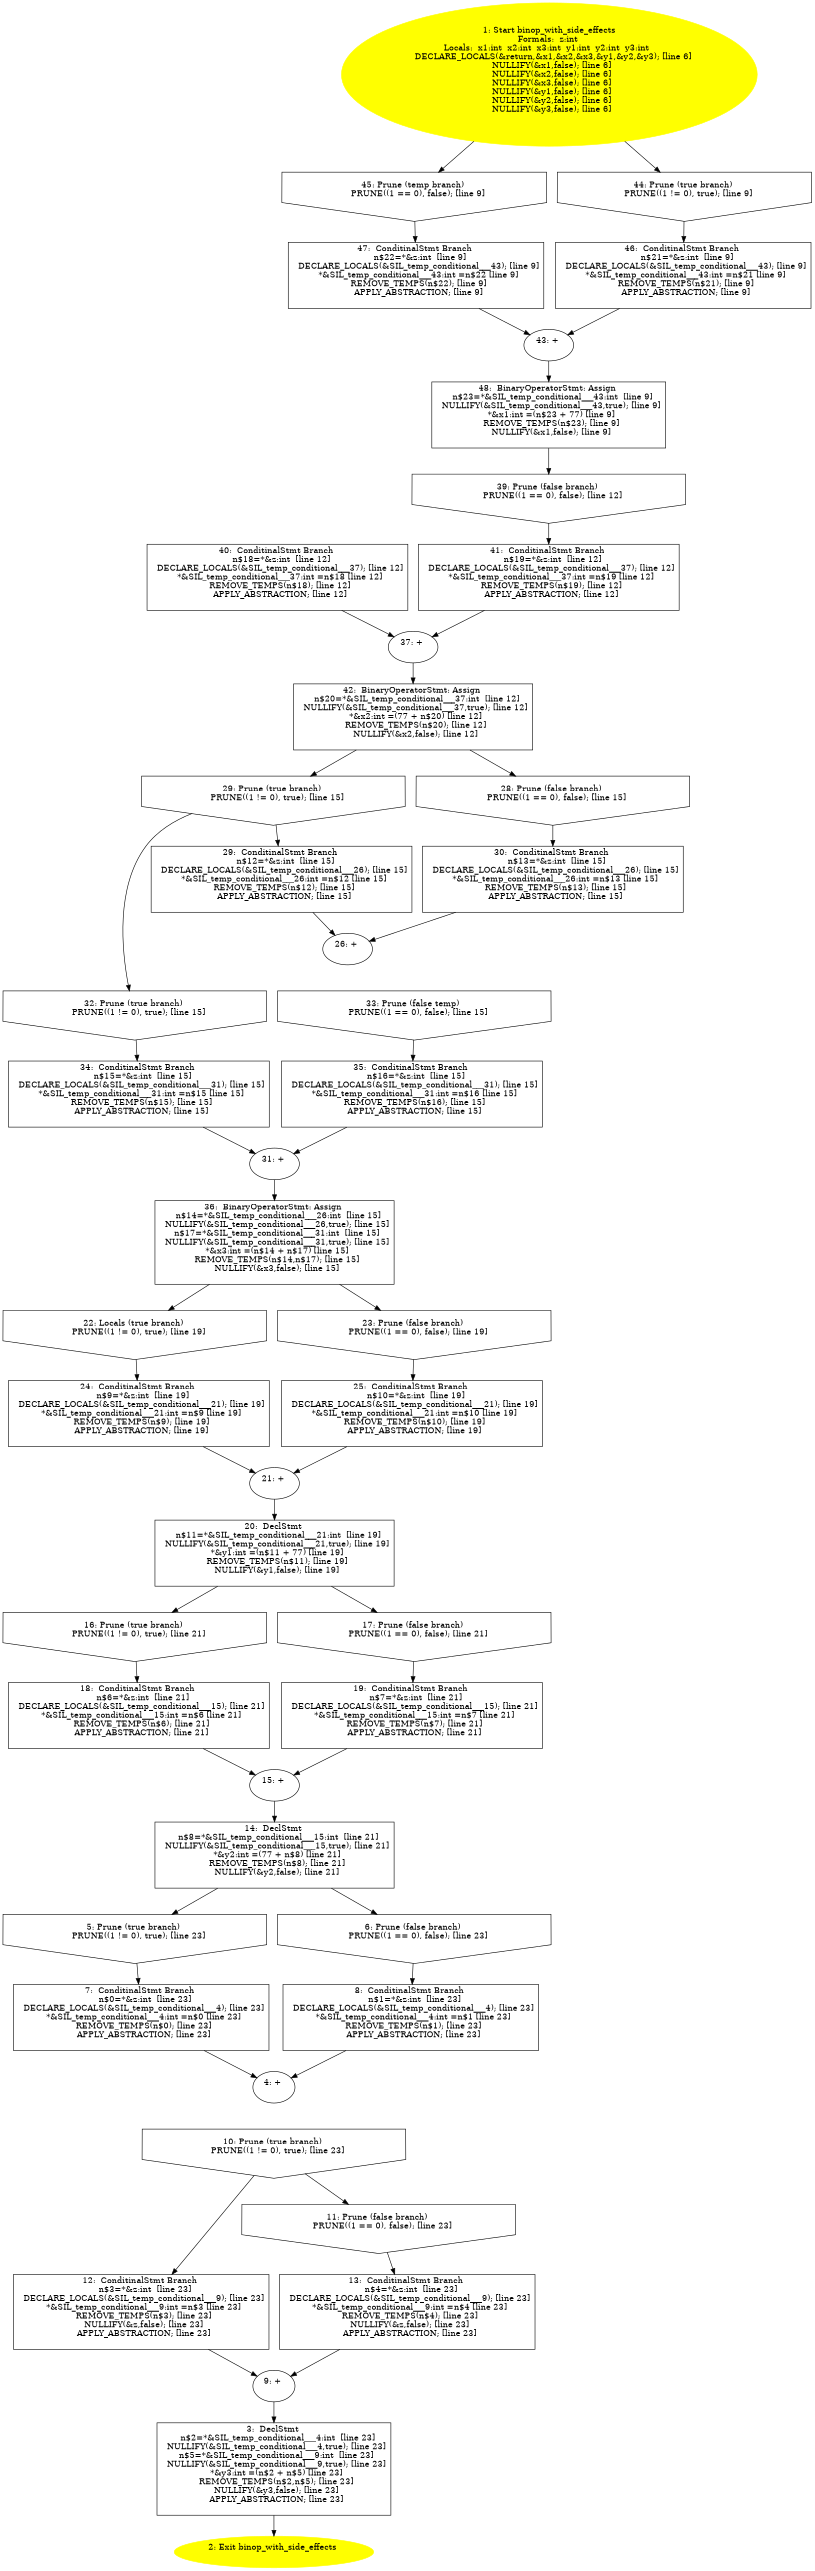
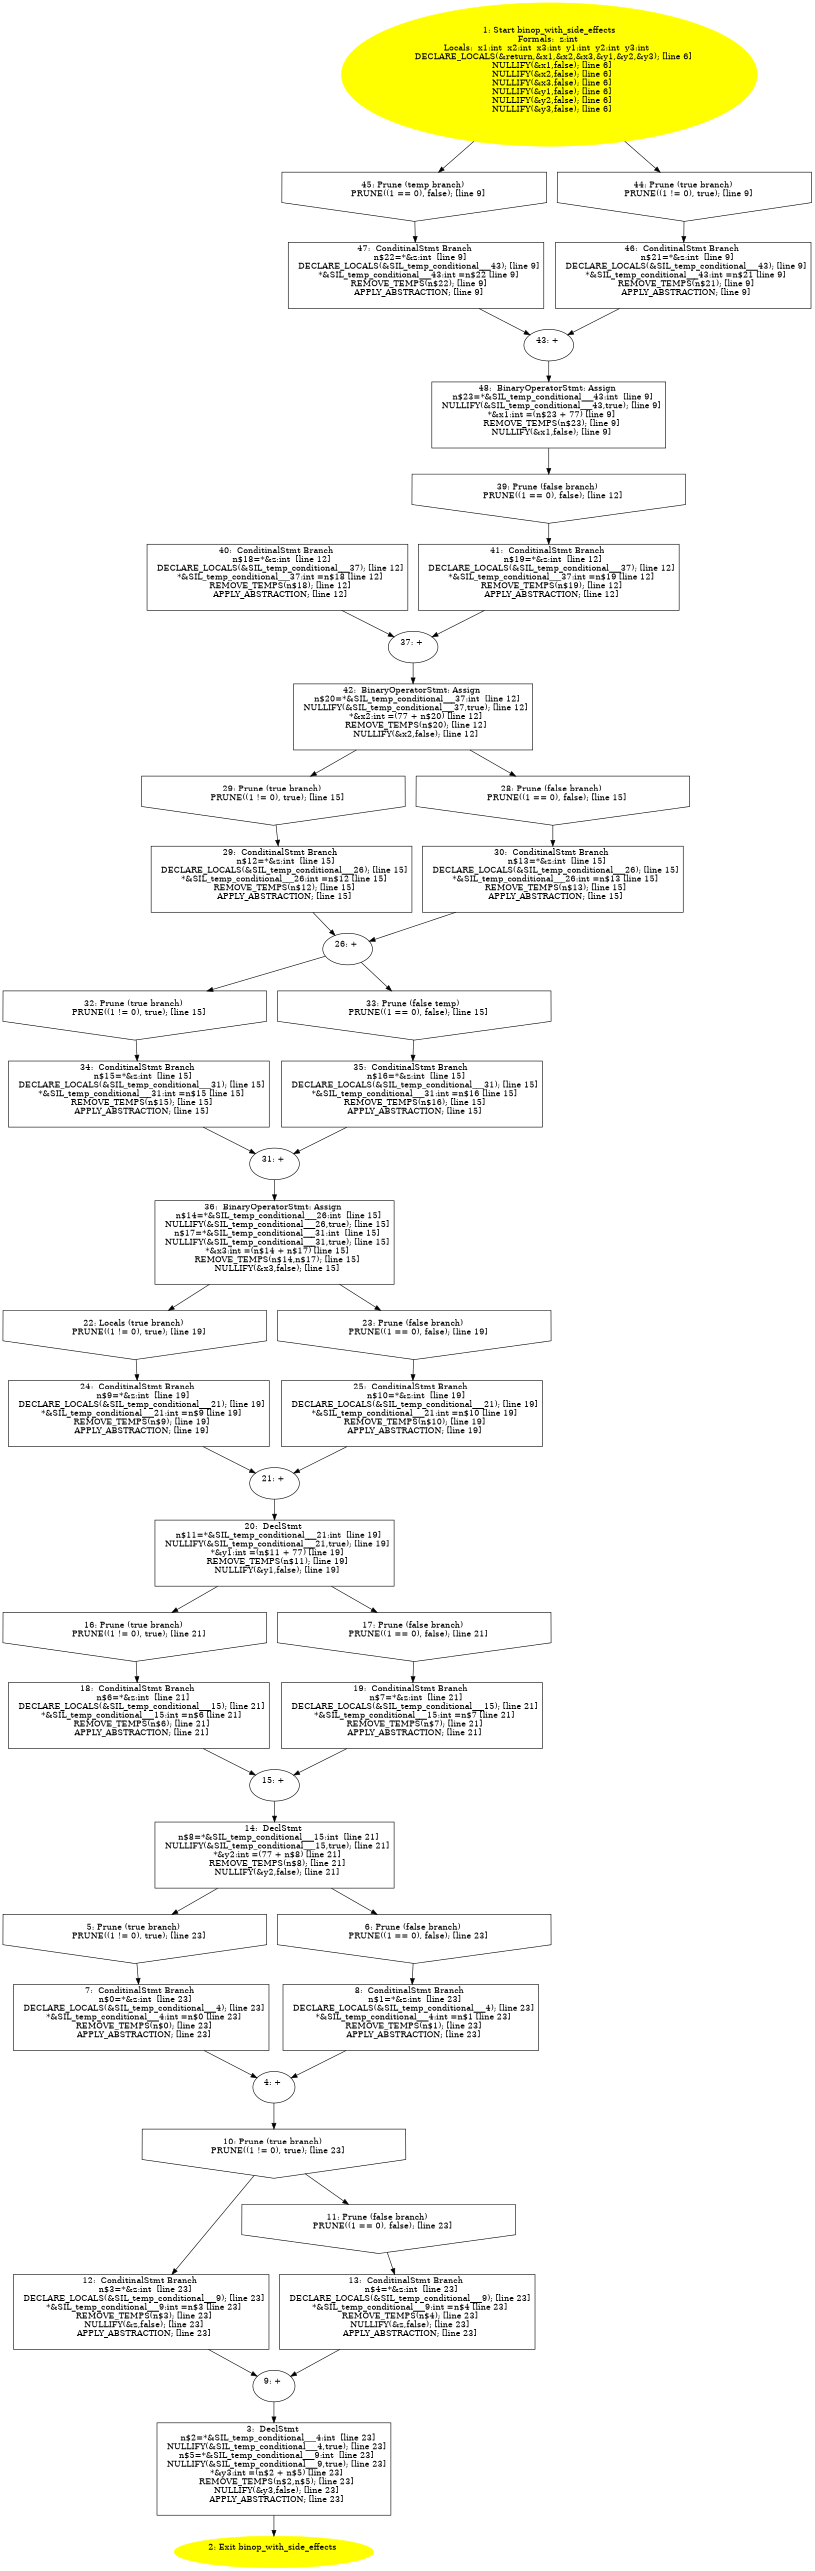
edge "29: Prune (true branch) PRUNE((1 != 0), true); [line 15]" -> "32: Prune (true branch) PRUNE((1 != 0), true); [line 15]": now "26: +" -> "32: Prune (true branch) PRUNE((1 != 0), true); [line 15]"
edge "26: +" -> "33: Prune (false temp) PRUNE((1 == 0), false); [line 15]": added
edge "4: +" -> "10: Prune (true branch) PRUNE((1 != 0), true); [line 23]": added
